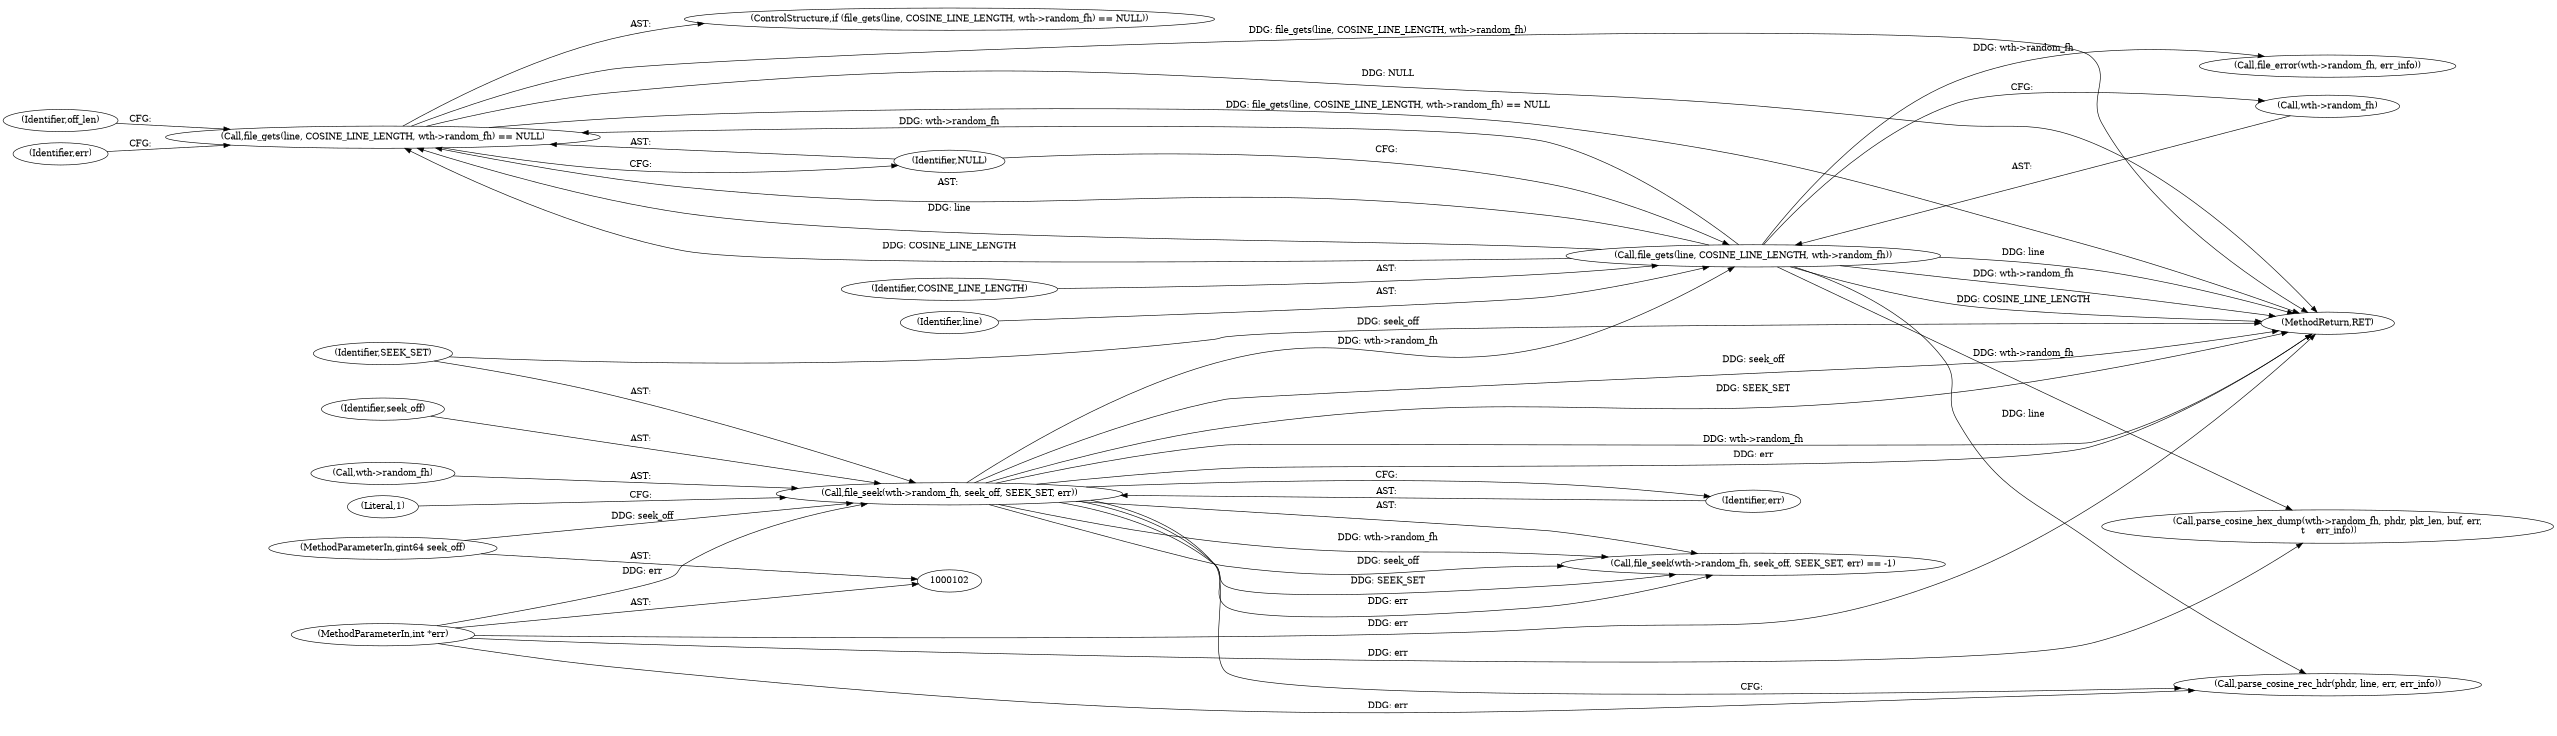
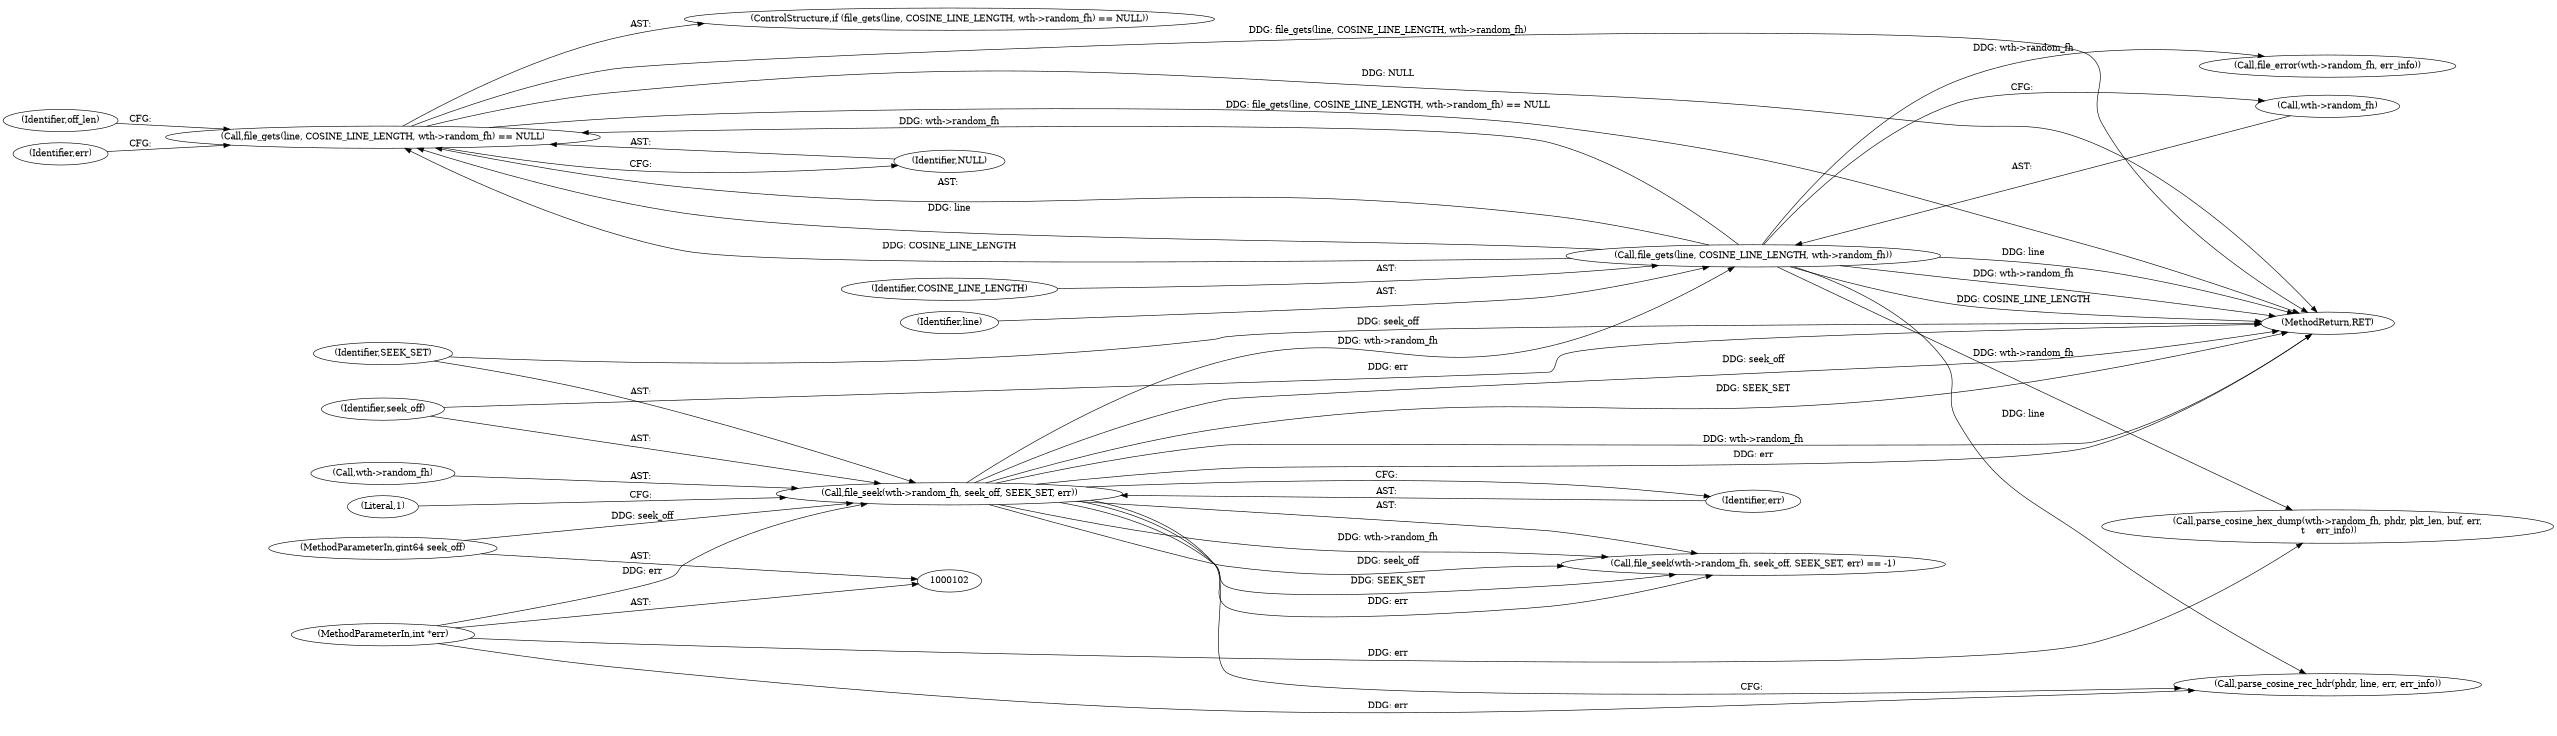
edge "(Identifier,NULL)" -> "(Call,file_gets(line, COSINE_LINE_LENGTH, wth->random_fh))": removed, label "CFG:"
edge "(MethodParameterIn,int *err)" -> "(MethodReturn,RET)": now "(Identifier,seek_off)" -> "(MethodReturn,RET)"
